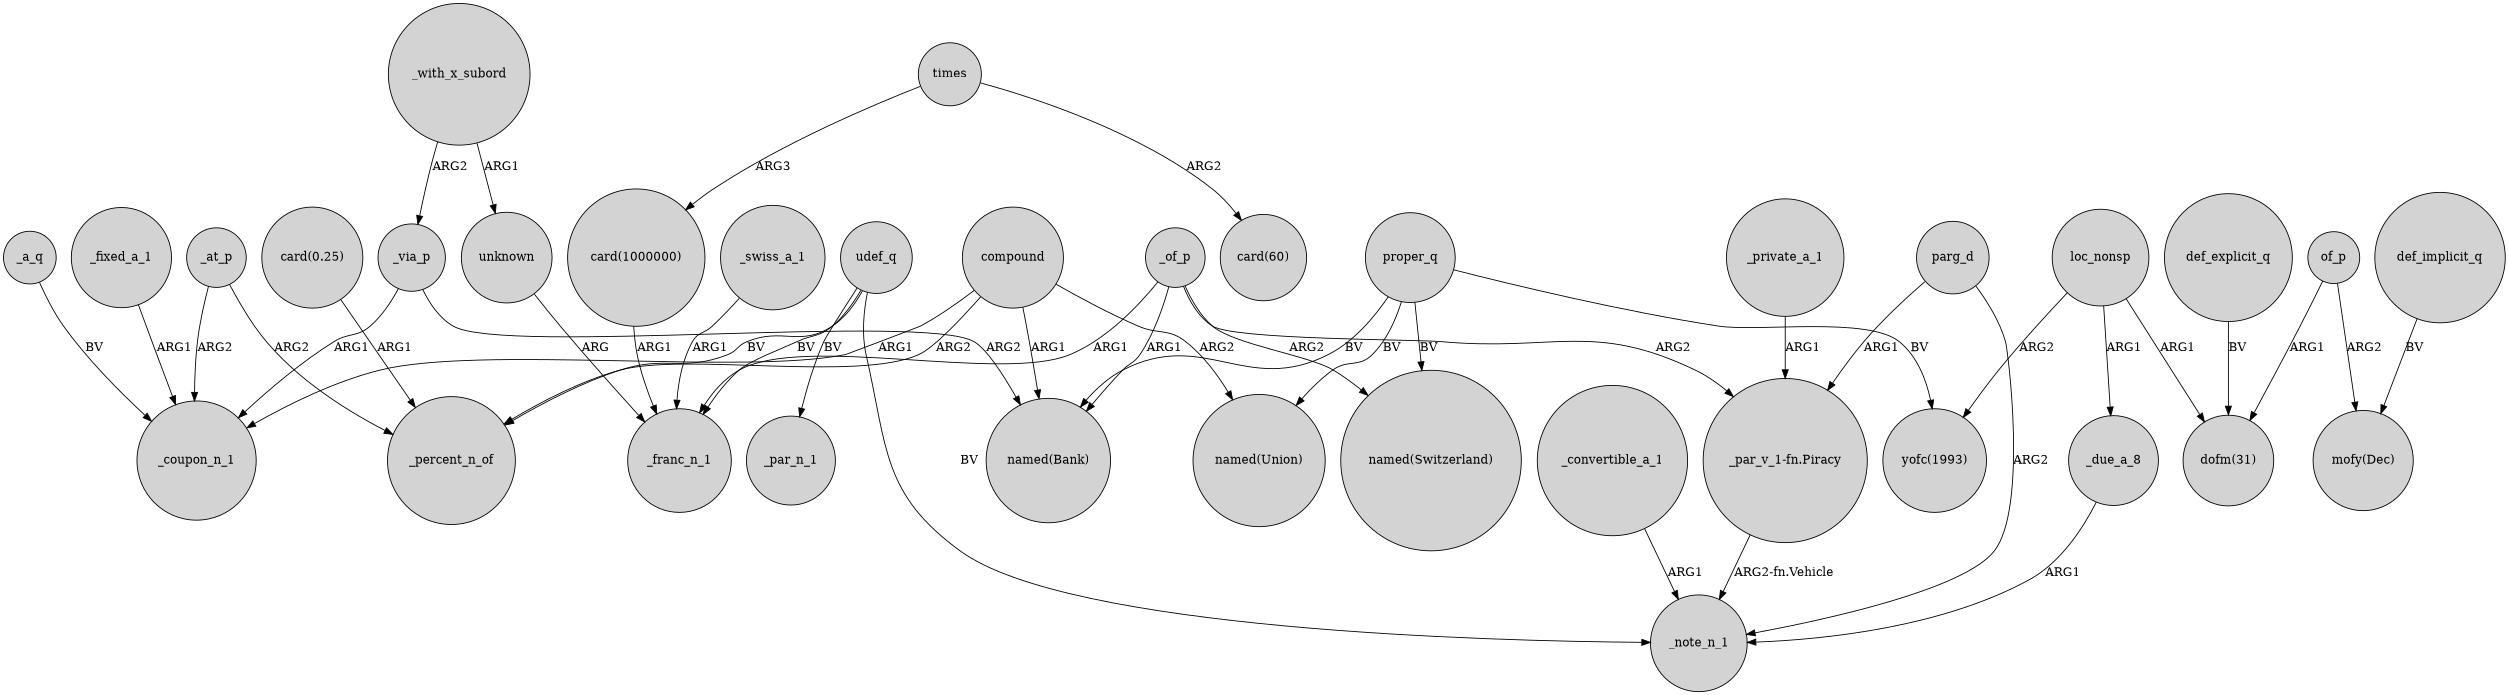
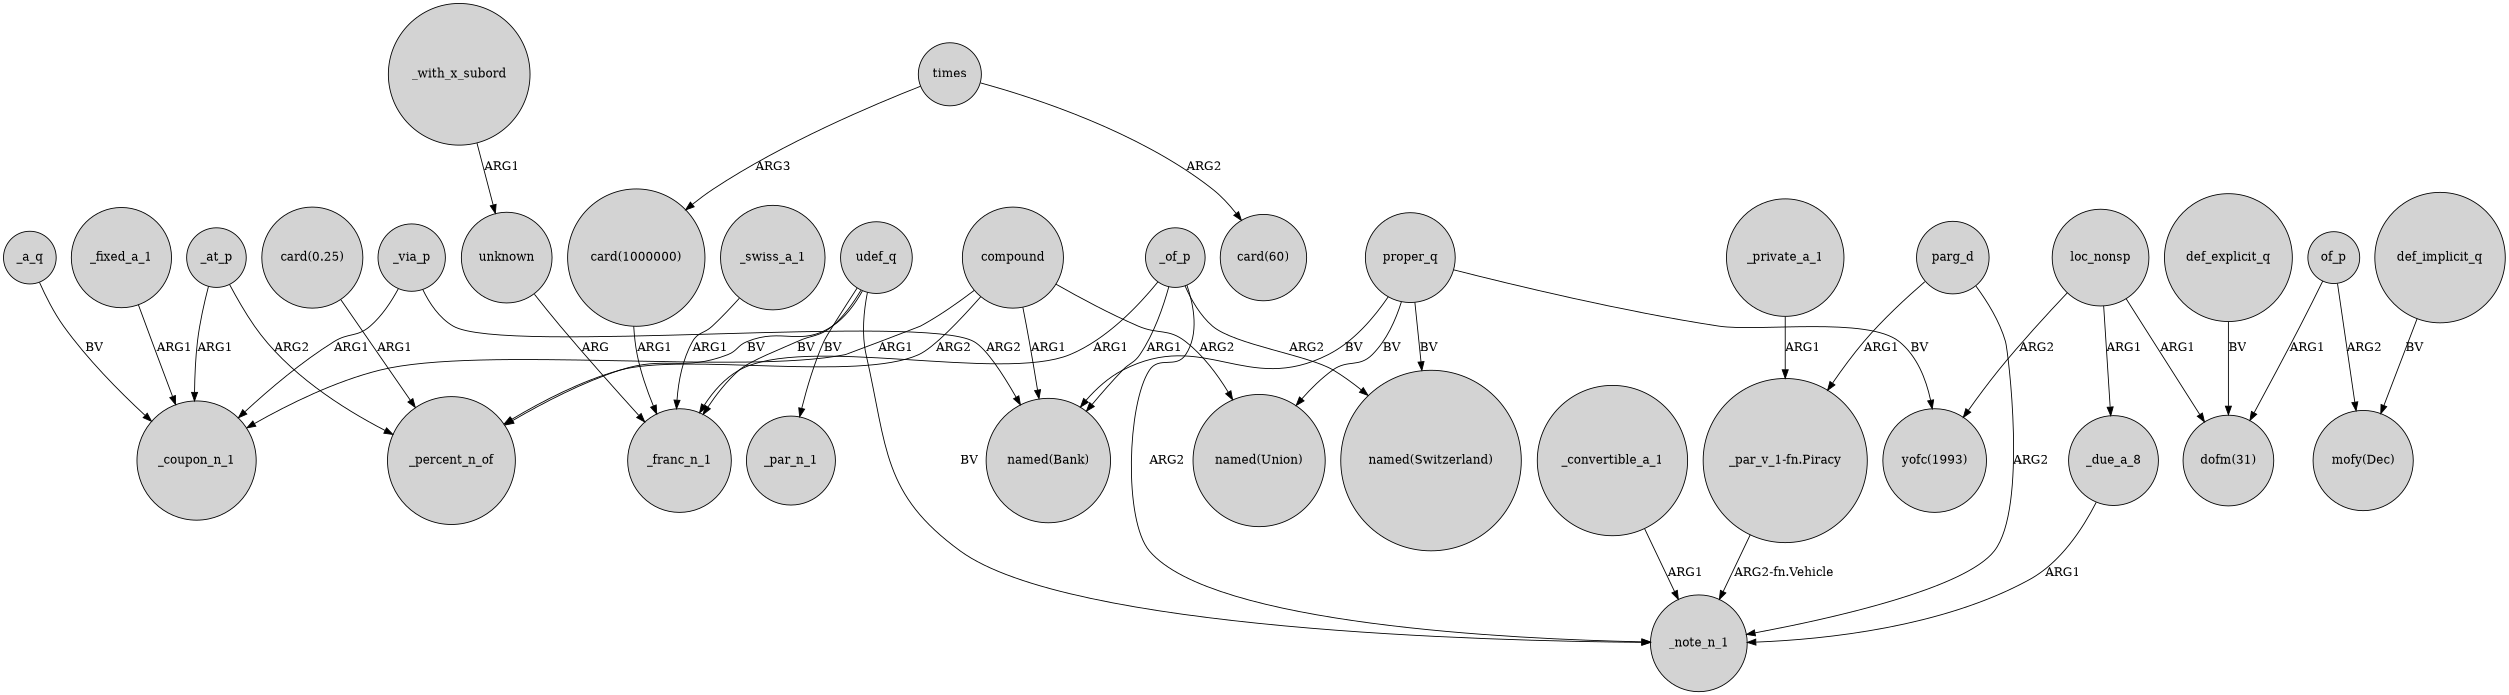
edge "_with_x_subord" -> "_via_p": removed, label "ARG2"
edge "_of_p" -> "_par_v_1-fn.Piracy": now "_of_p" -> "_note_n_1"
edge "_at_p" -> "_coupon_n_1": label "ARG2" -> "ARG1"
